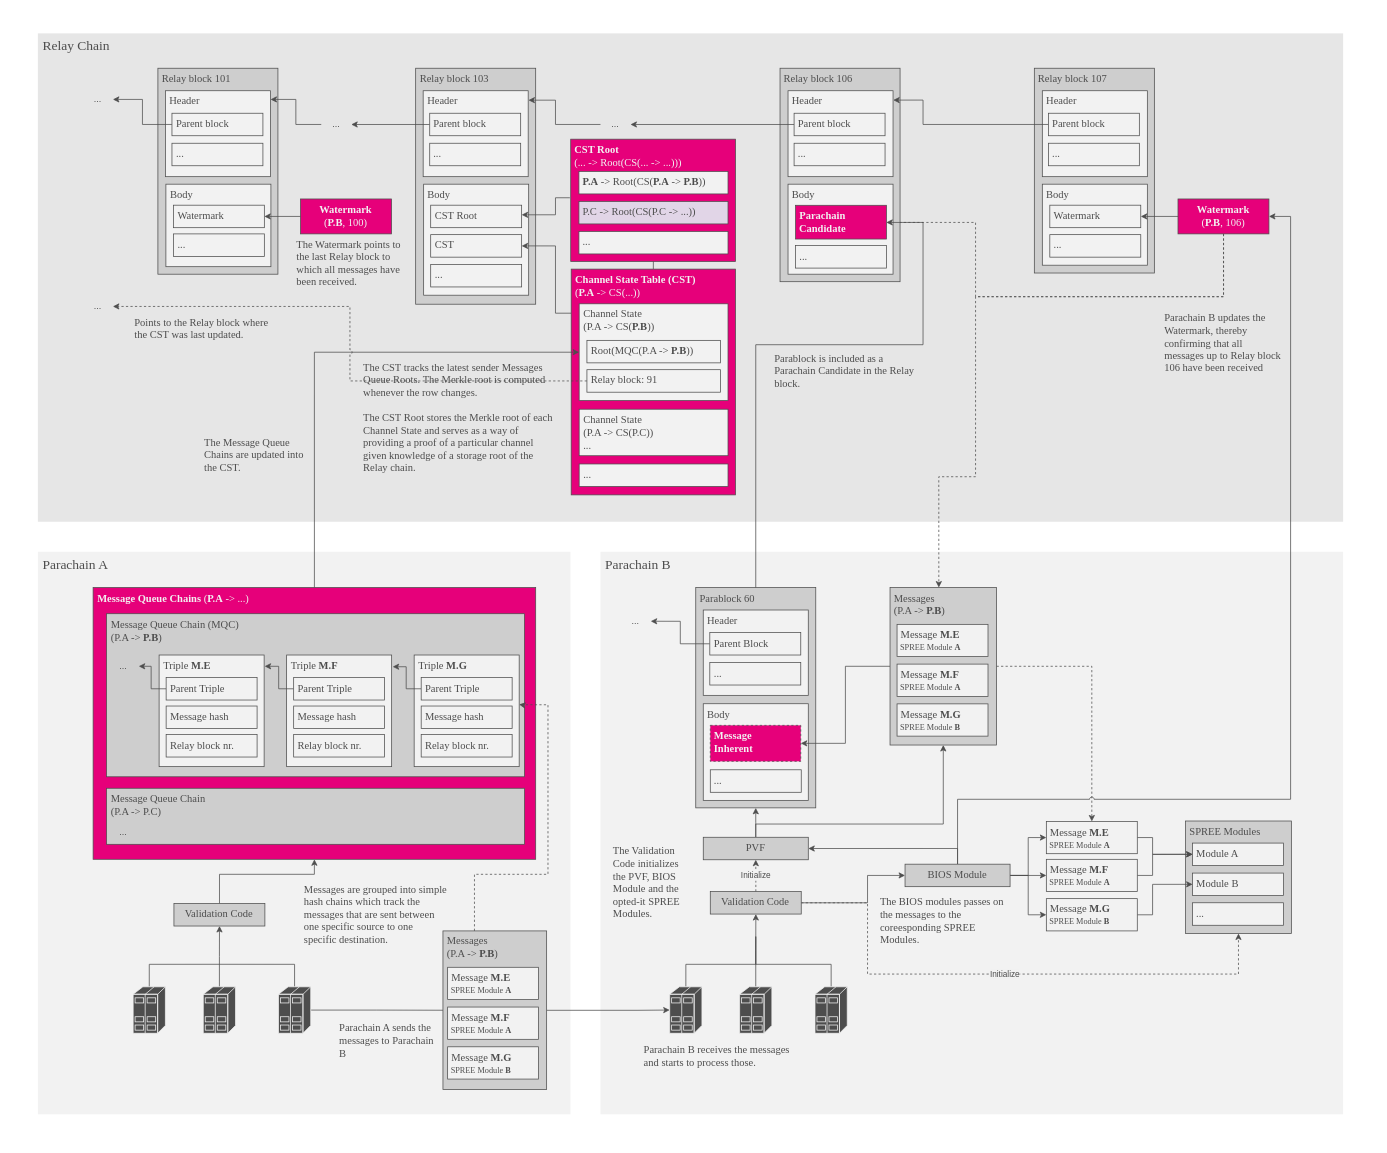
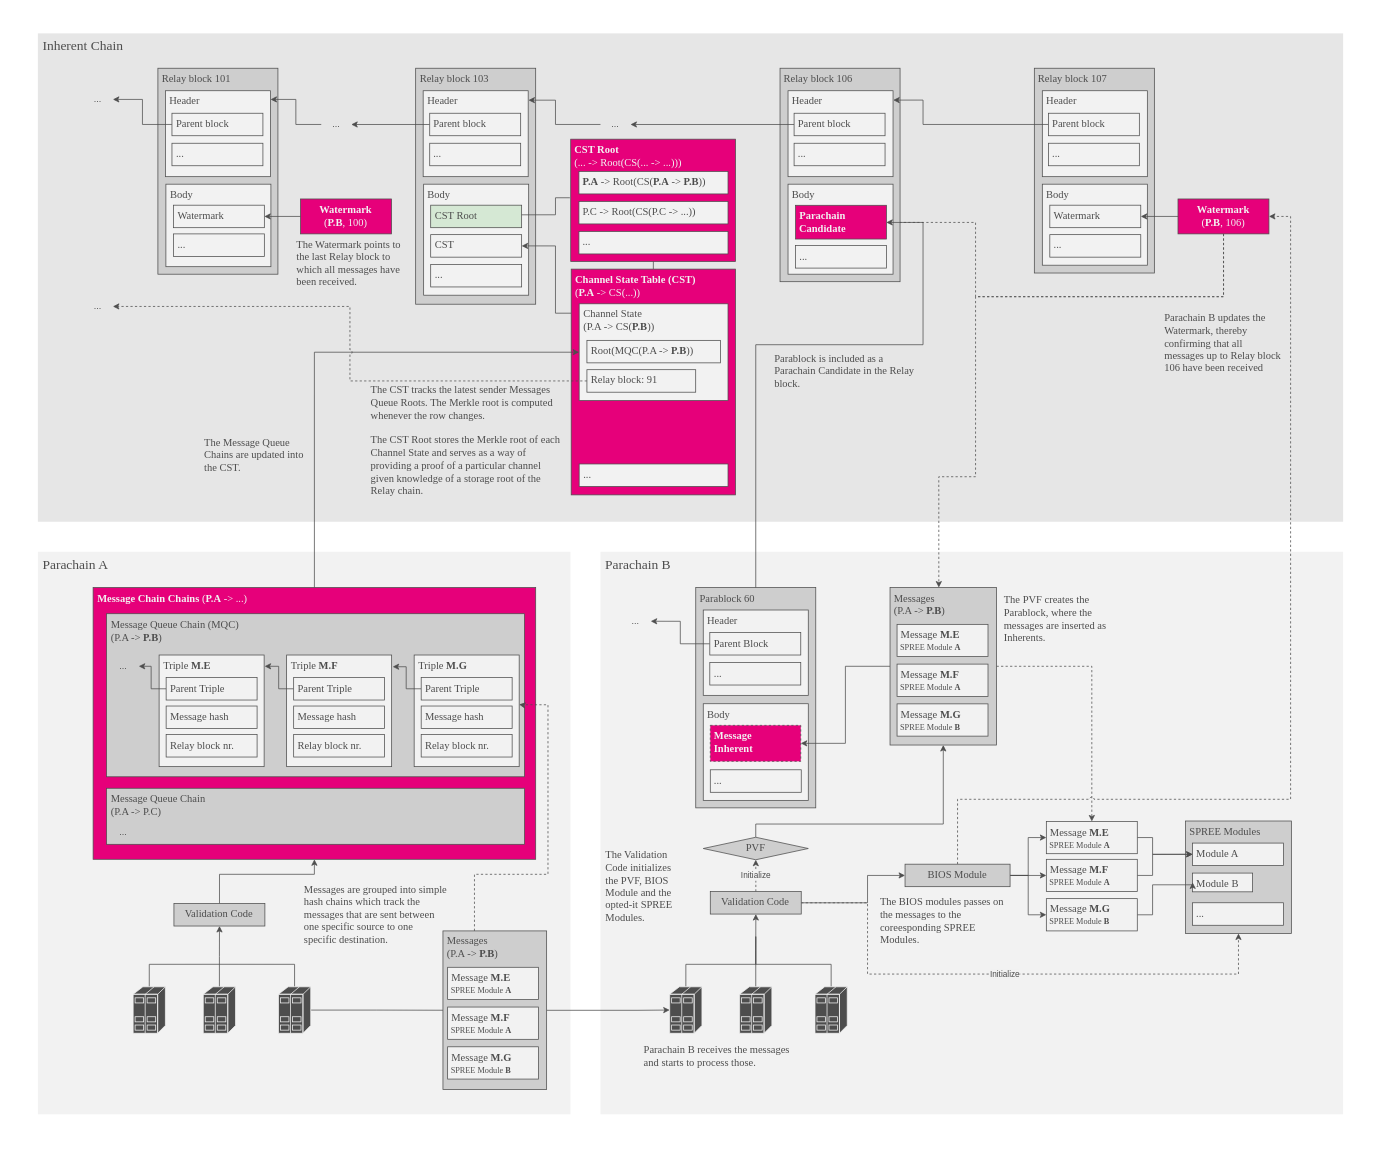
node "Relay Chain": label "Relay Chain" -> "Inherent Chain"
node "P.C -> Root(CS(P.C -> ...))": fillcolor #e1d5e7 -> #f2f2f2
edge "CST Root (... -> Root(CS(... -> ...)))" -> "CST Root": arrowhead classic -> none
node "CST Root": fillcolor #f2f2f2 -> #d5e8d4
node "Points to the Relay block where the CST was last updated.": removed
node "Relay block: 91": size 134x23 -> 109x23
node "The CST tracks the latest sender Messages Queue Roots. The Merkle root is computed whenever the row changes. The CST Root stores the Merkle root of each Channel State and serves as a way of providing a proof of a particular channel given knowledge of a storage root of the Relay chain.": moved (461, 417) -> (468, 440)
node "Channel State (P.A -> CS(P.C)) ...": removed
node "Message Queue Chains (P.A -> ...)": label "Message Queue Chains (P.A -> ...)" -> "Message Chain Chains (P.A -> ...)"
node "The PVF creates the Parablock, where the messages are inserted as Inherents.": added
edge "BIOS Module" -> "Watermark (P.B, 106)": style solid -> dashed
edge "PVF" -> "Parablock 60": removed
node "PVF": shape rectangle -> diamond
edge "BIOS Module" -> "PVF": removed
node "Module B": size 91x23 -> 60x19
node "The Validation Code initializes the PVF, BIOS Module and the opted-it SPREE Modules.": moved (653, 892) -> (645, 896)
node "Parachain A sends the messages to Parachain B": removed
